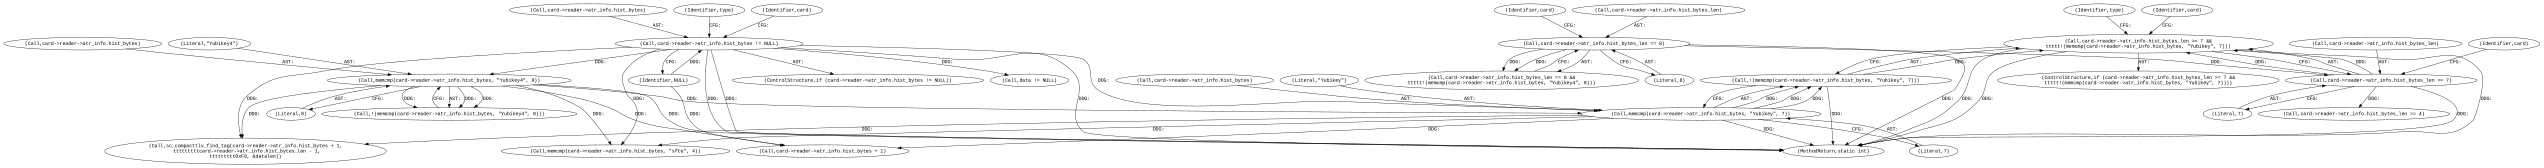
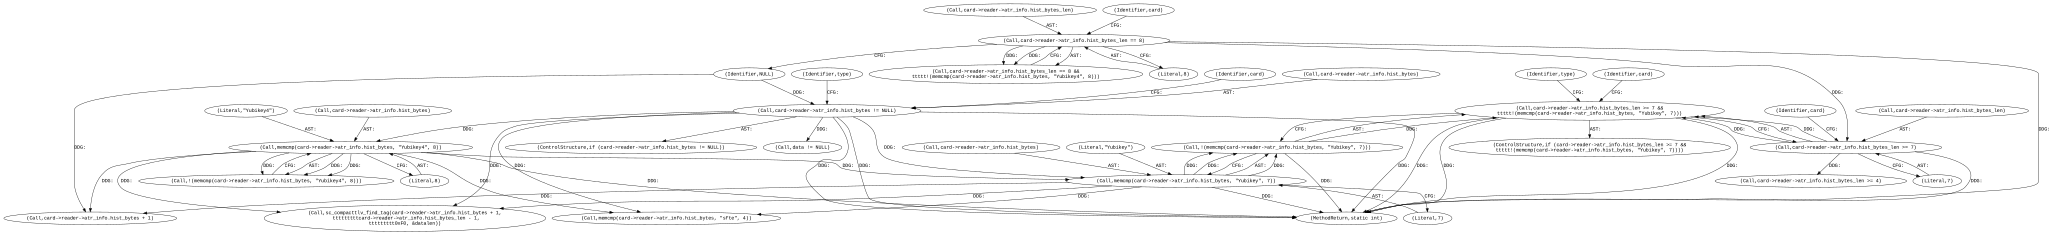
edge "(Call,card->reader->atr_info.hist_bytes != NULL)" -> "(Identifier,NULL)": now "(Call,card->reader->atr_info.hist_bytes_len == 8)" -> "(Identifier,NULL)"
